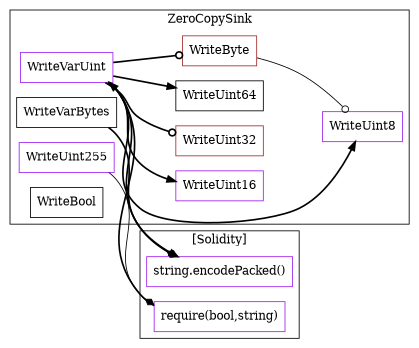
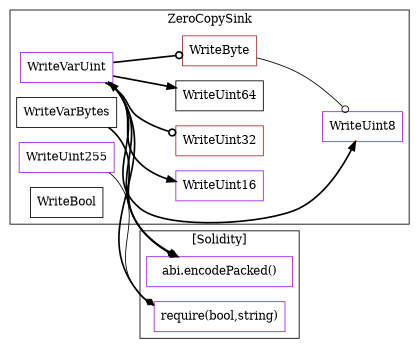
node "string.encodePacked()": label "string.encodePacked()" -> "abi.encodePacked()"
